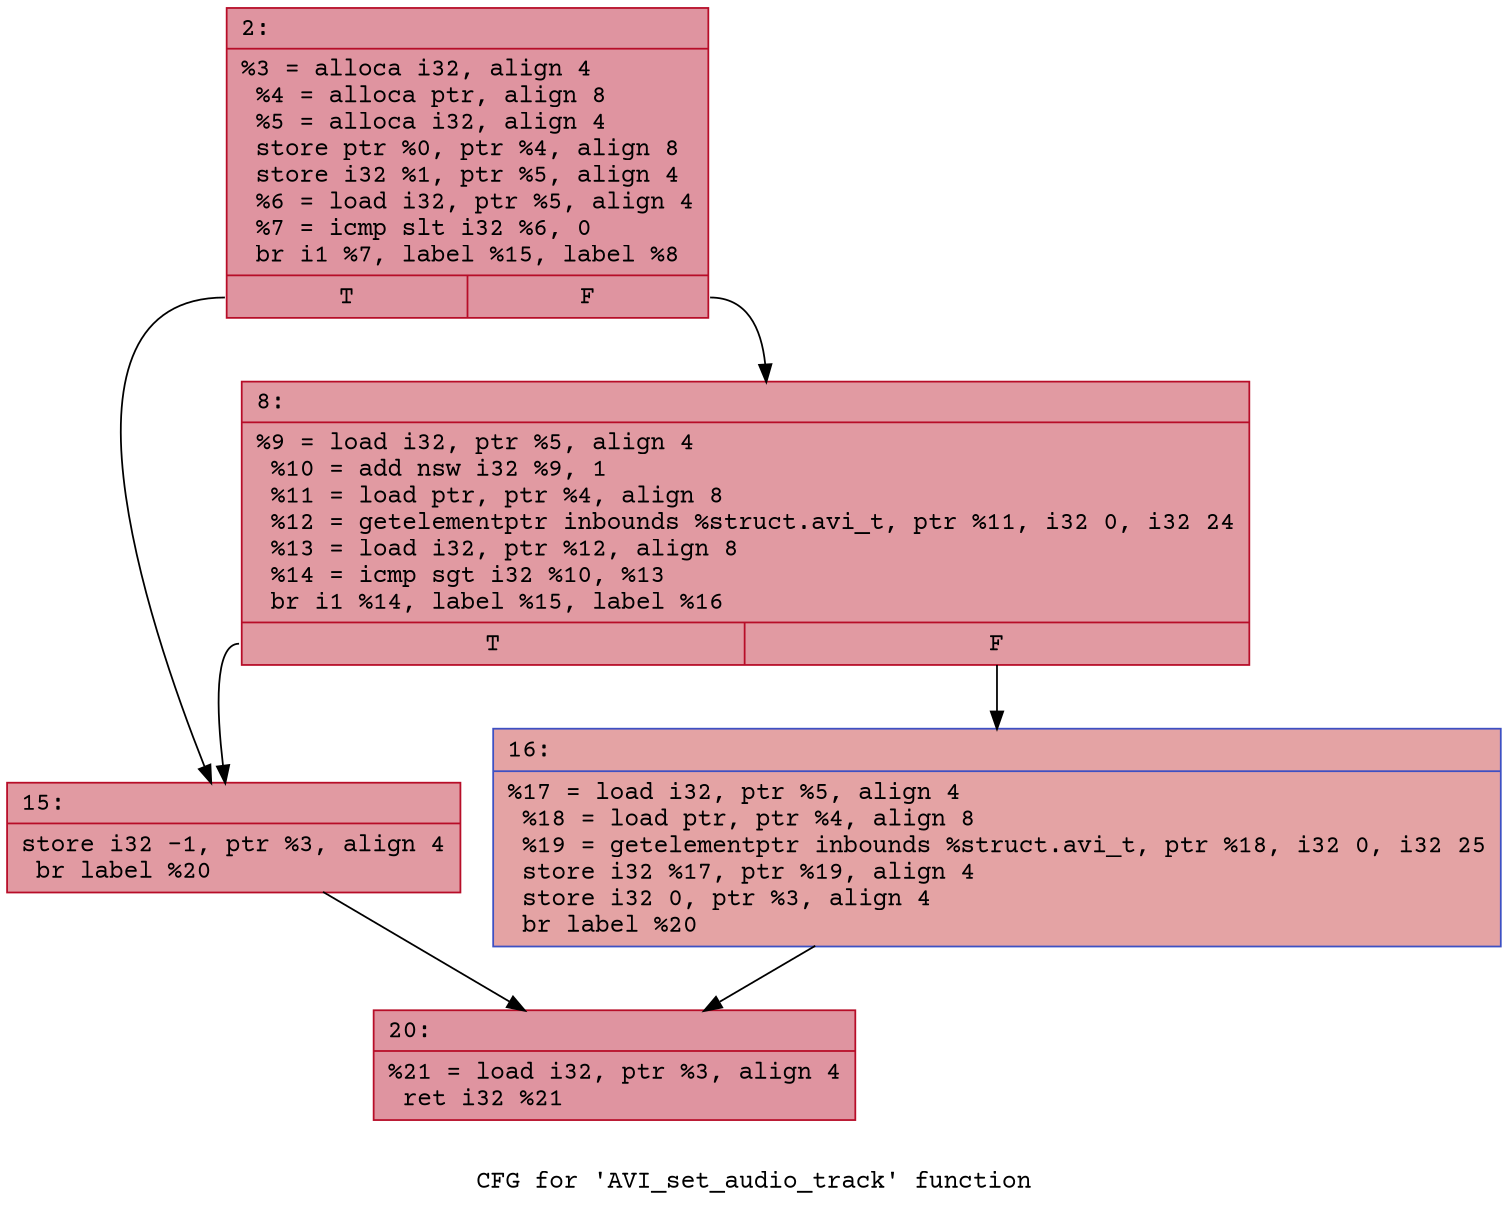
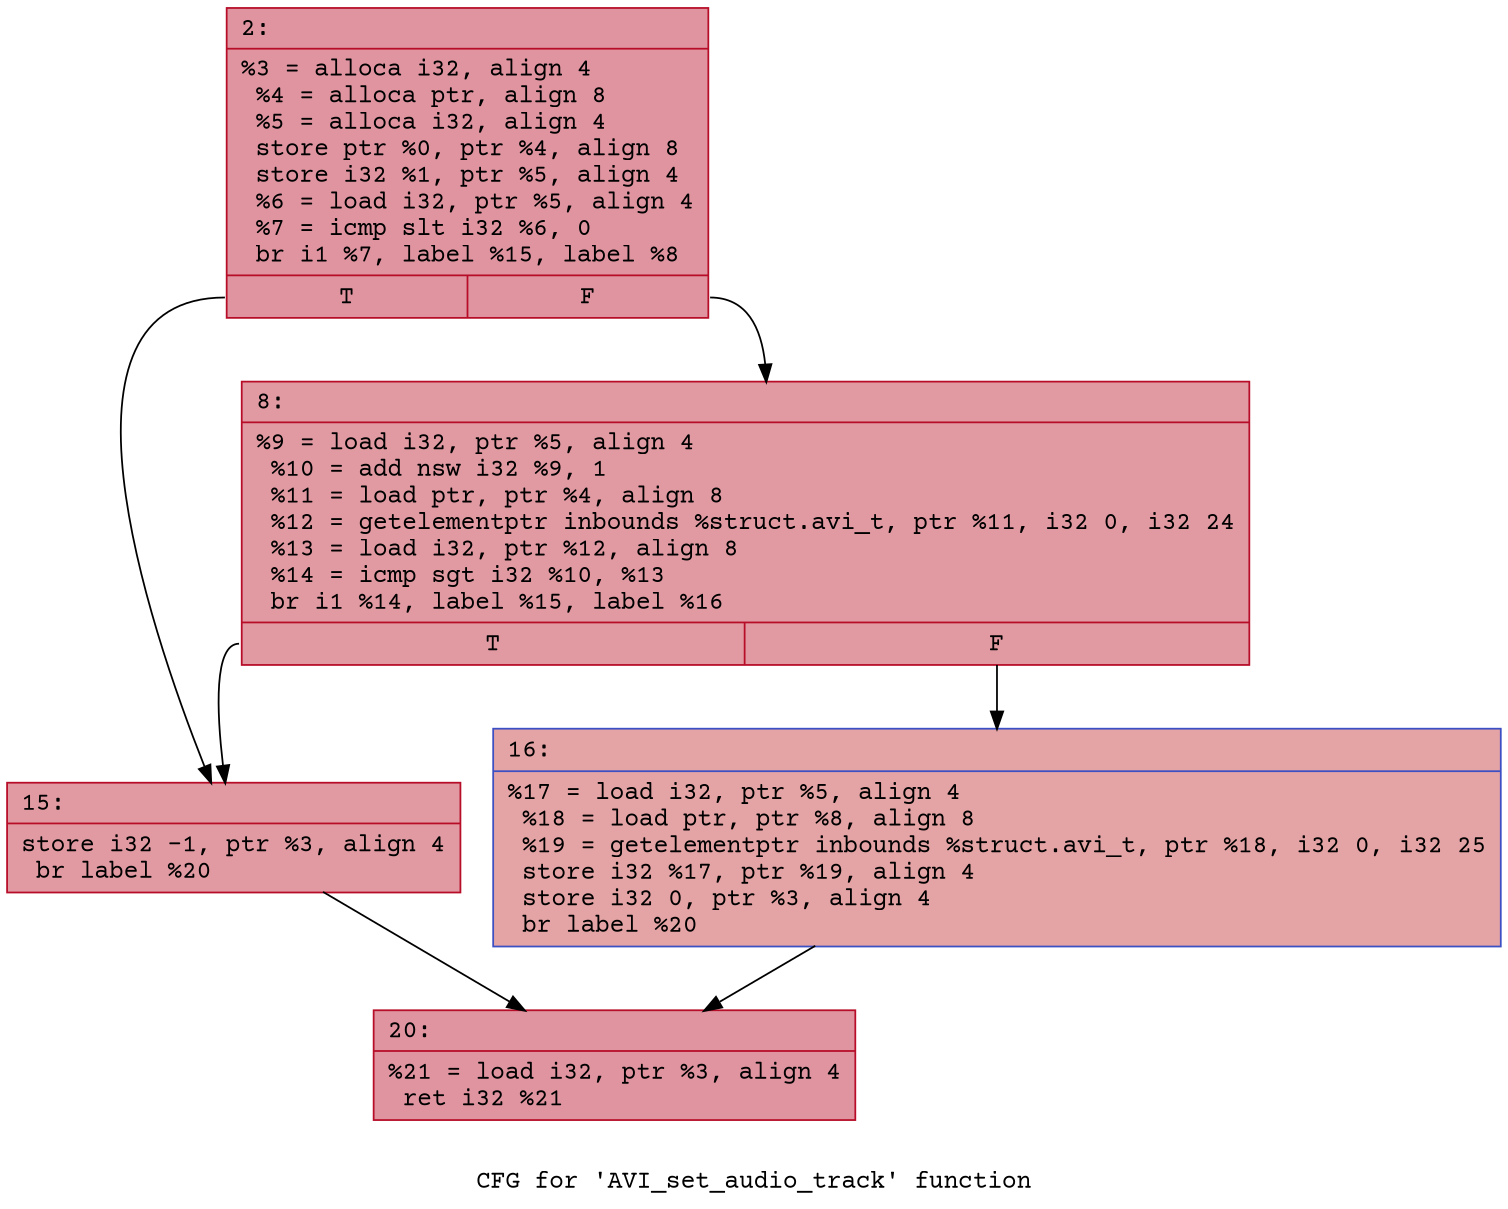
node "16:": text "%18 = load ptr, ptr %4, align 8" -> "%18 = load ptr, ptr %8, align 8"
